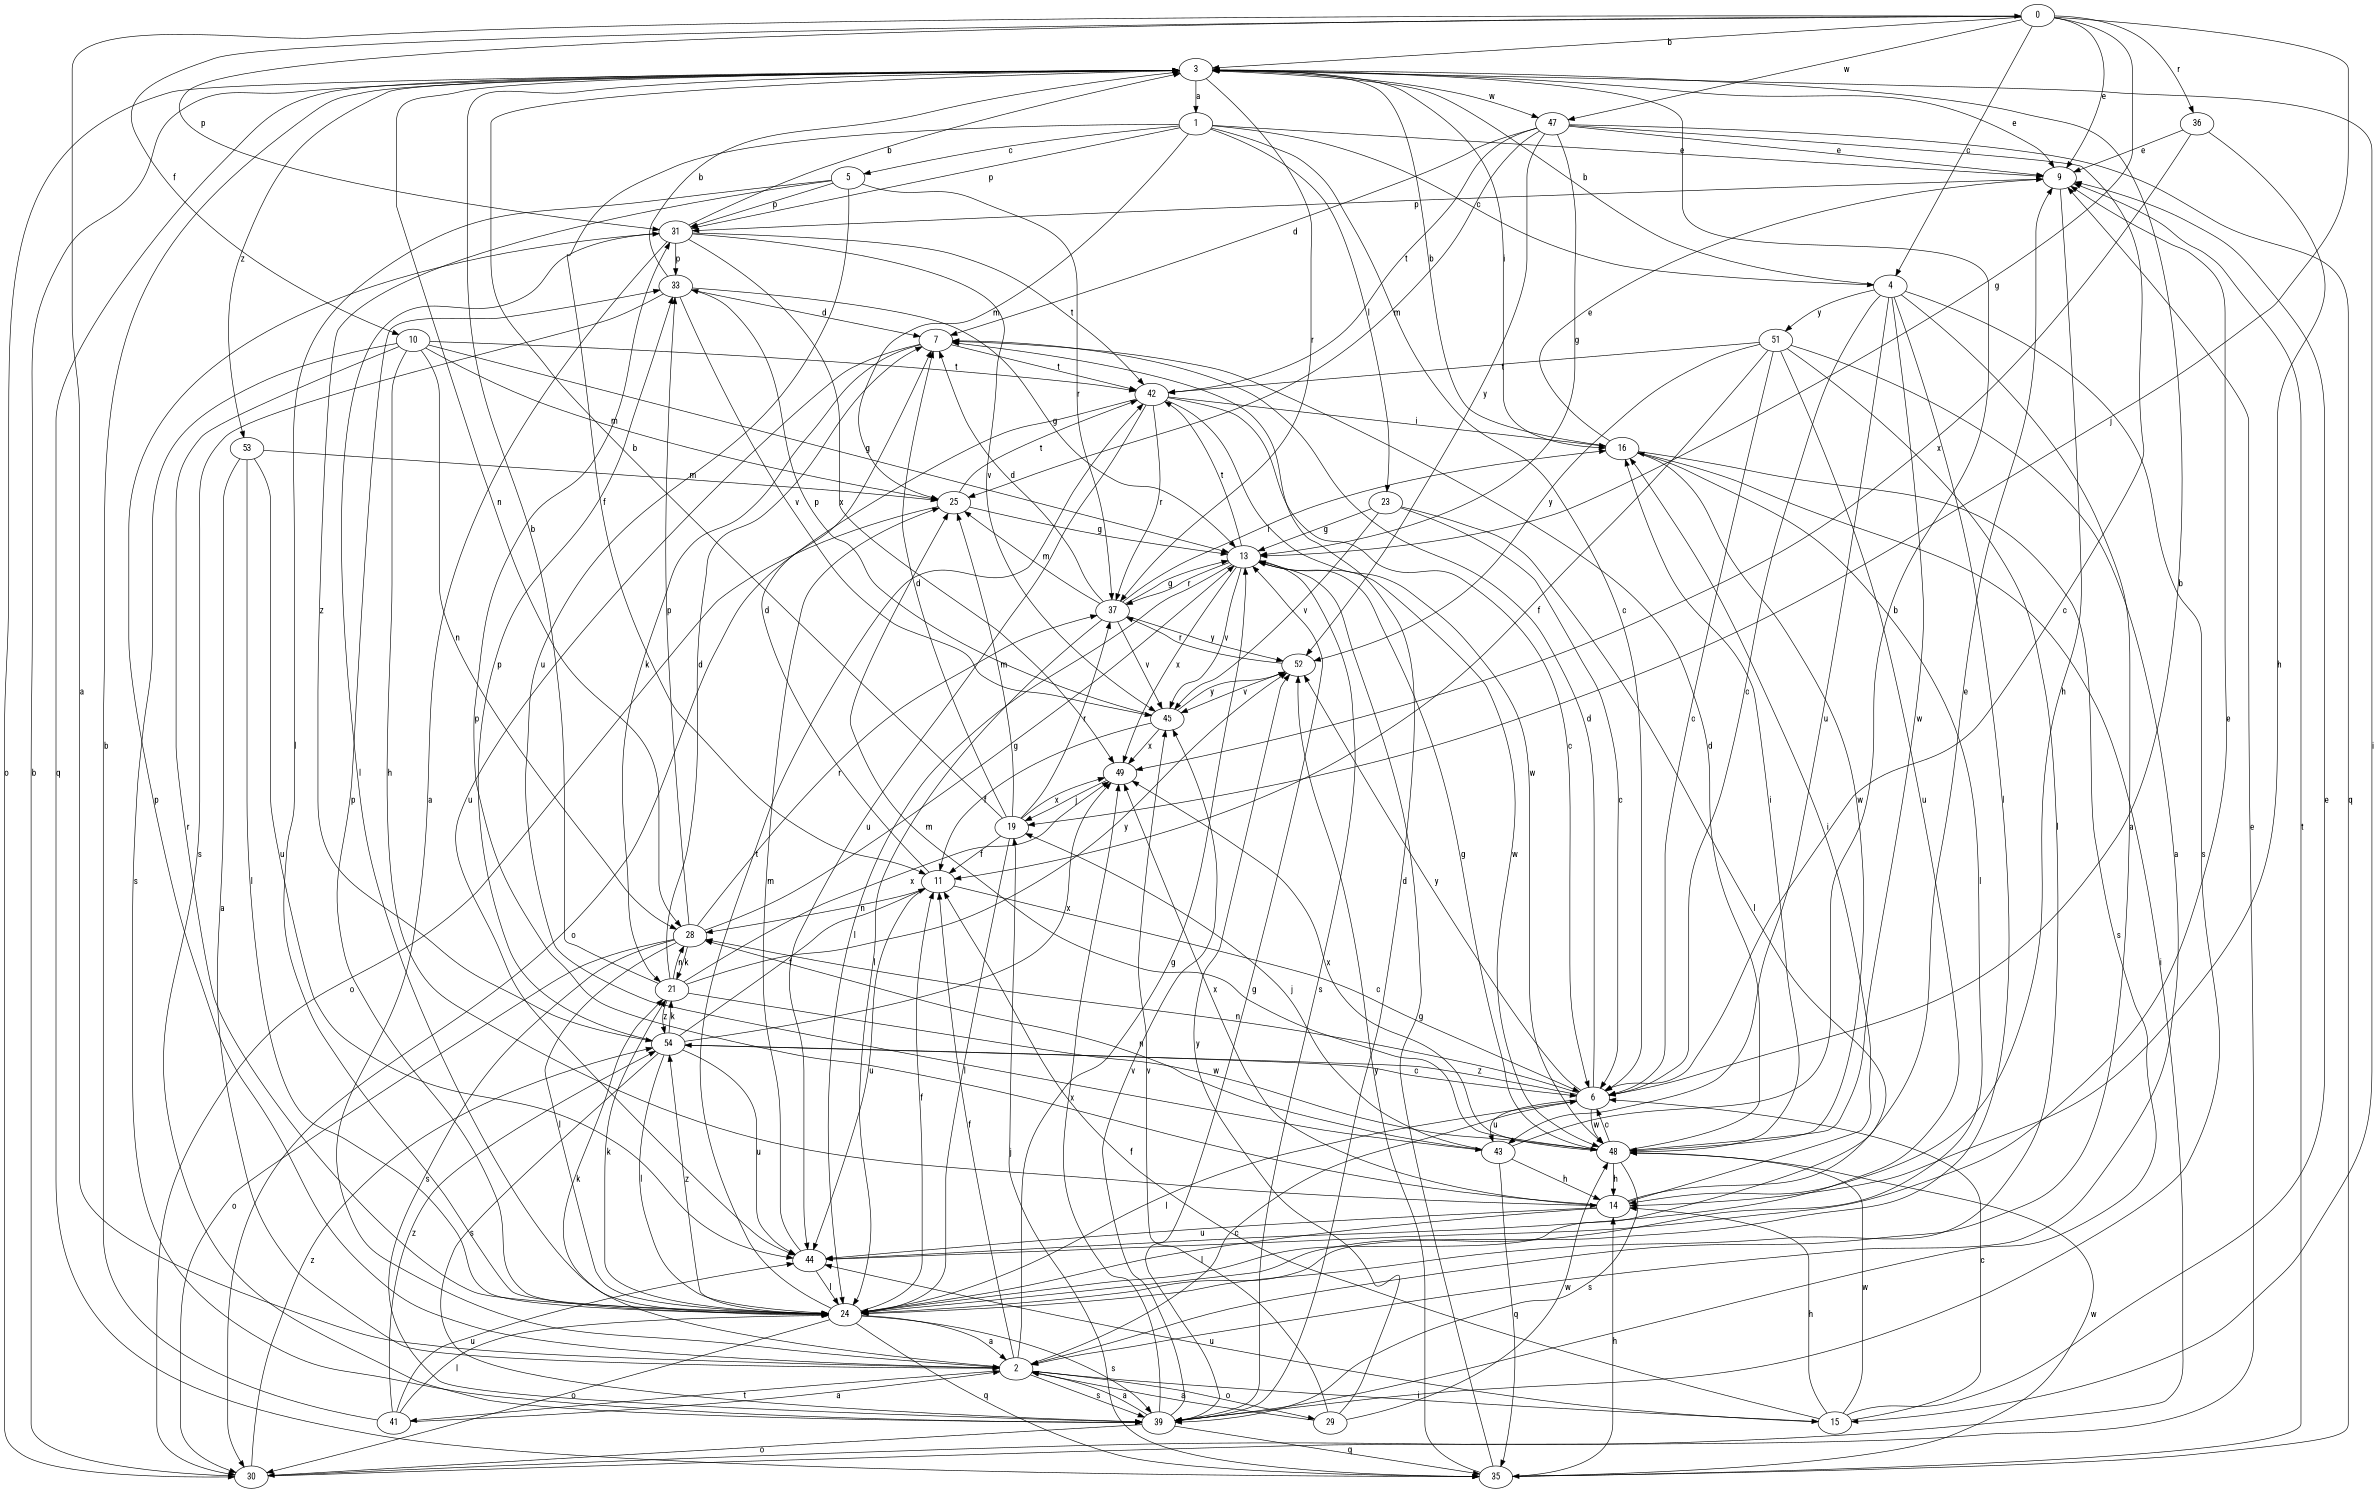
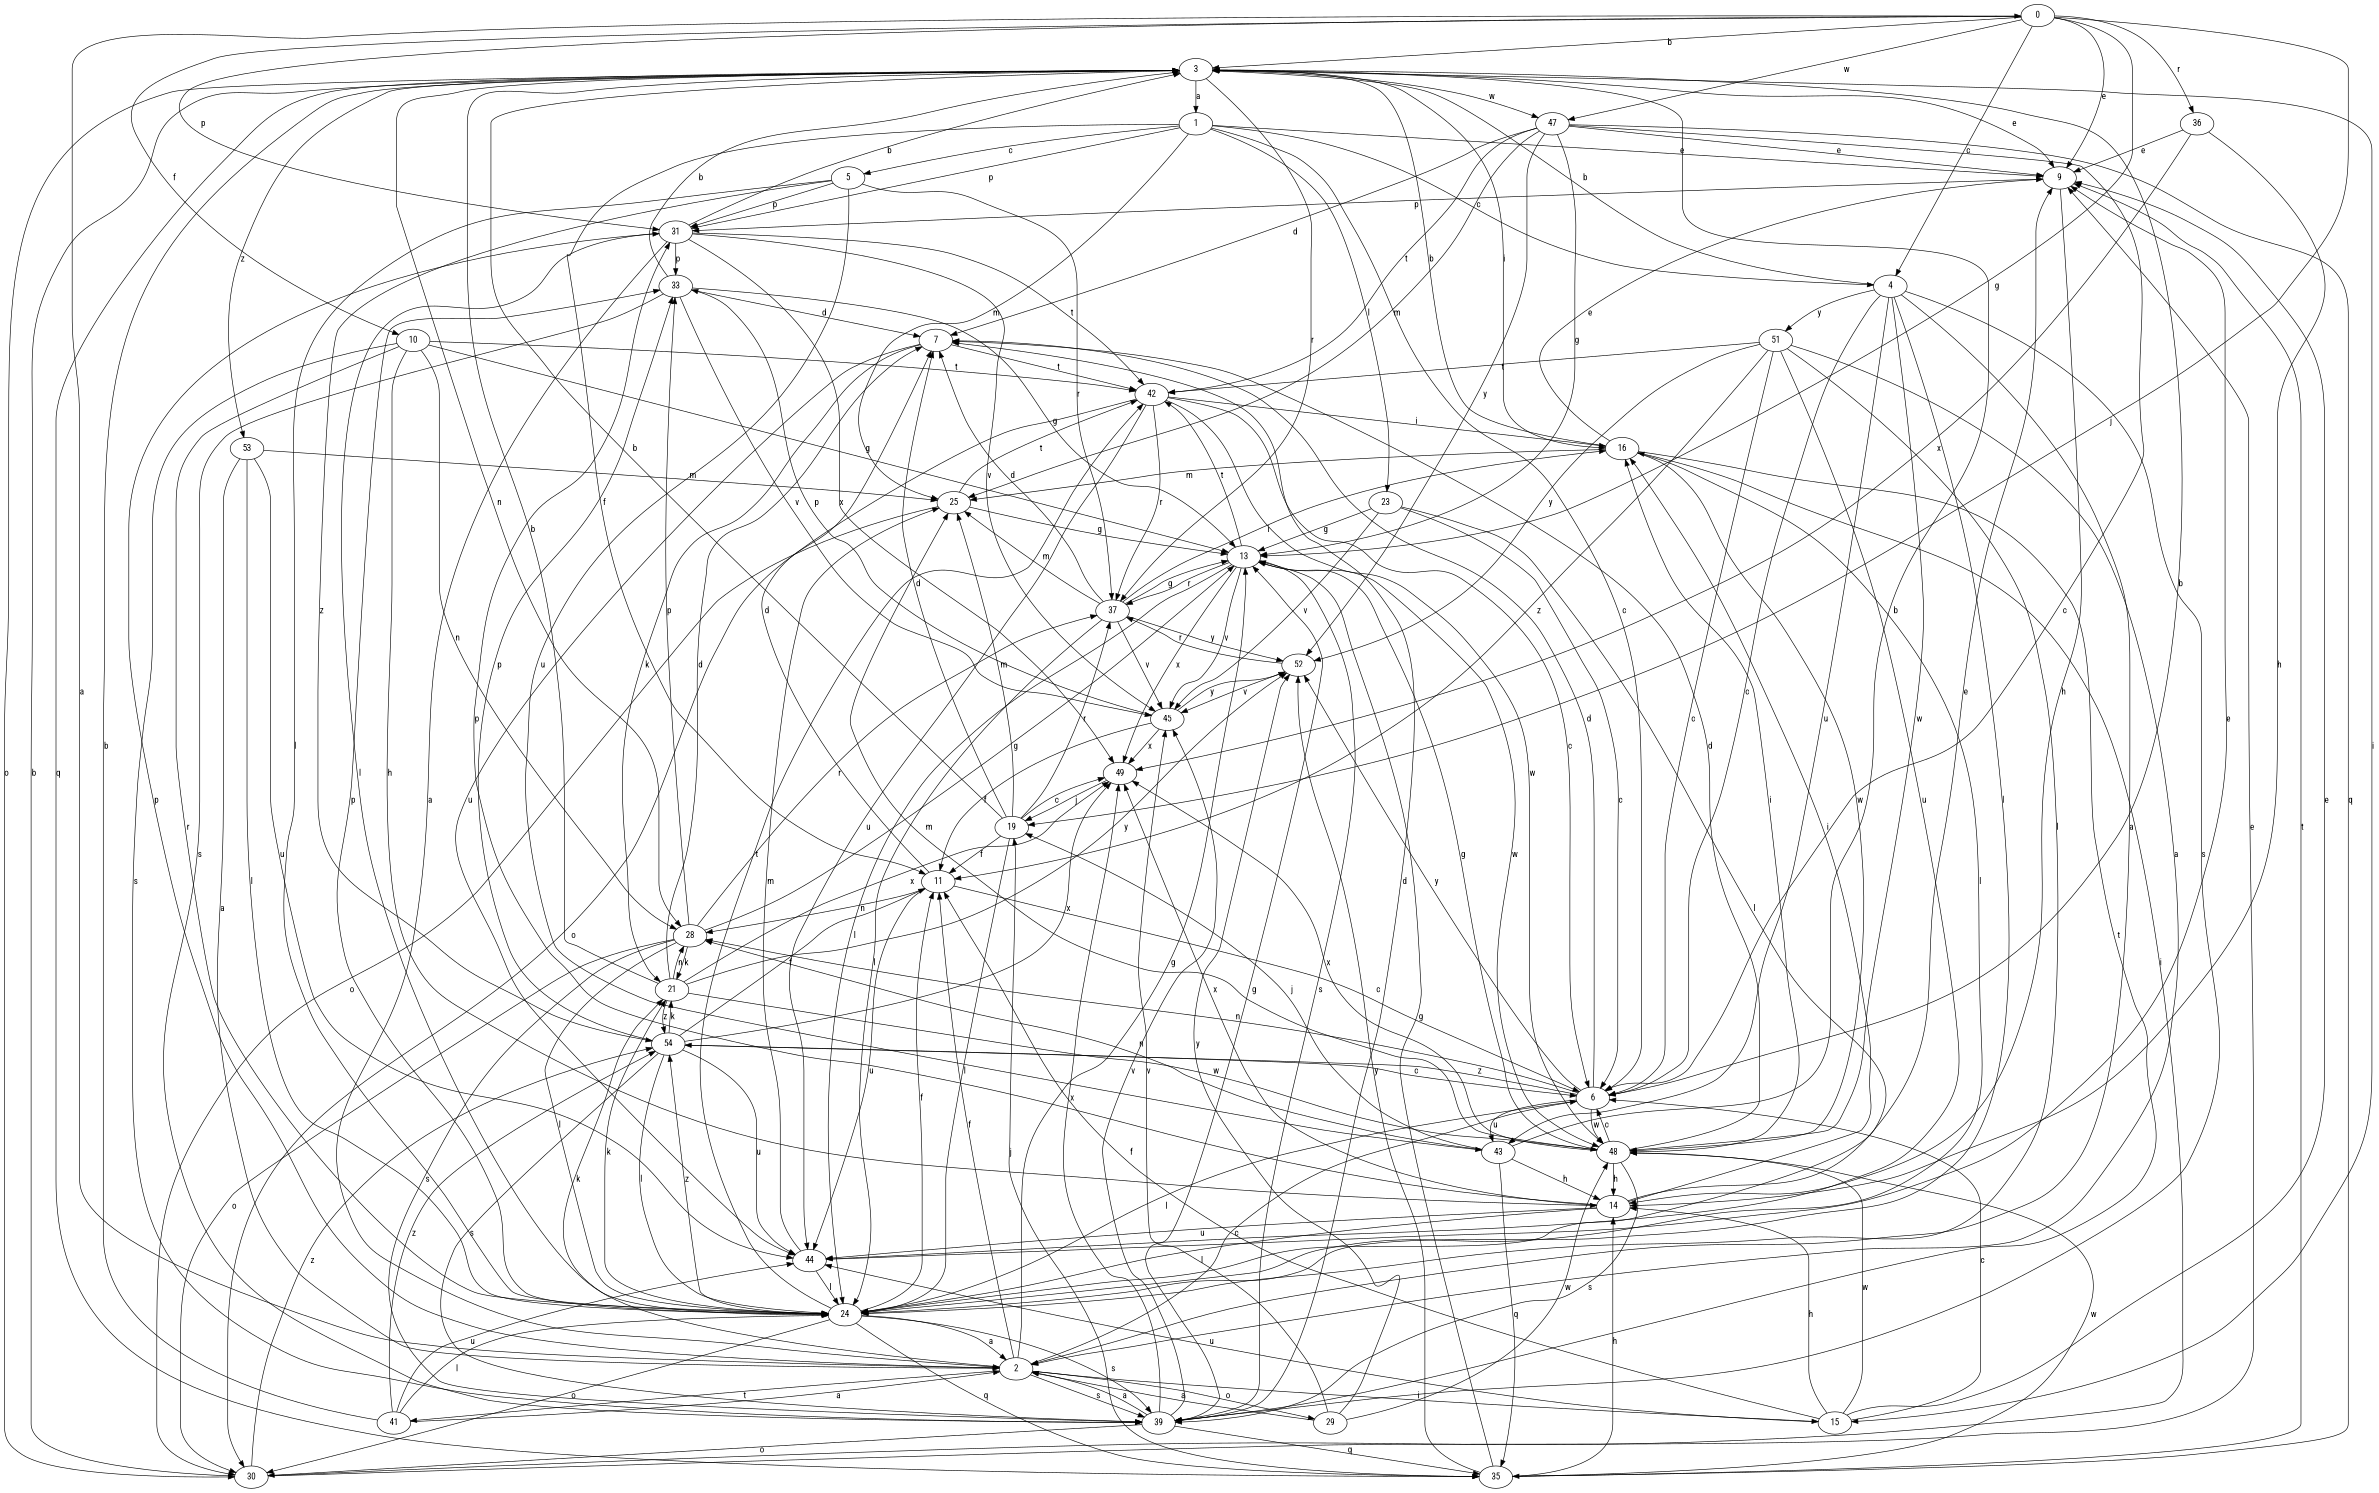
edge "10" -> "25": now "16" -> "25"
edge "51" -> "11": label "f" -> "z"
edge "19" -> "49": label "x" -> "c"
edge "16" -> "39": label "s" -> "t"
